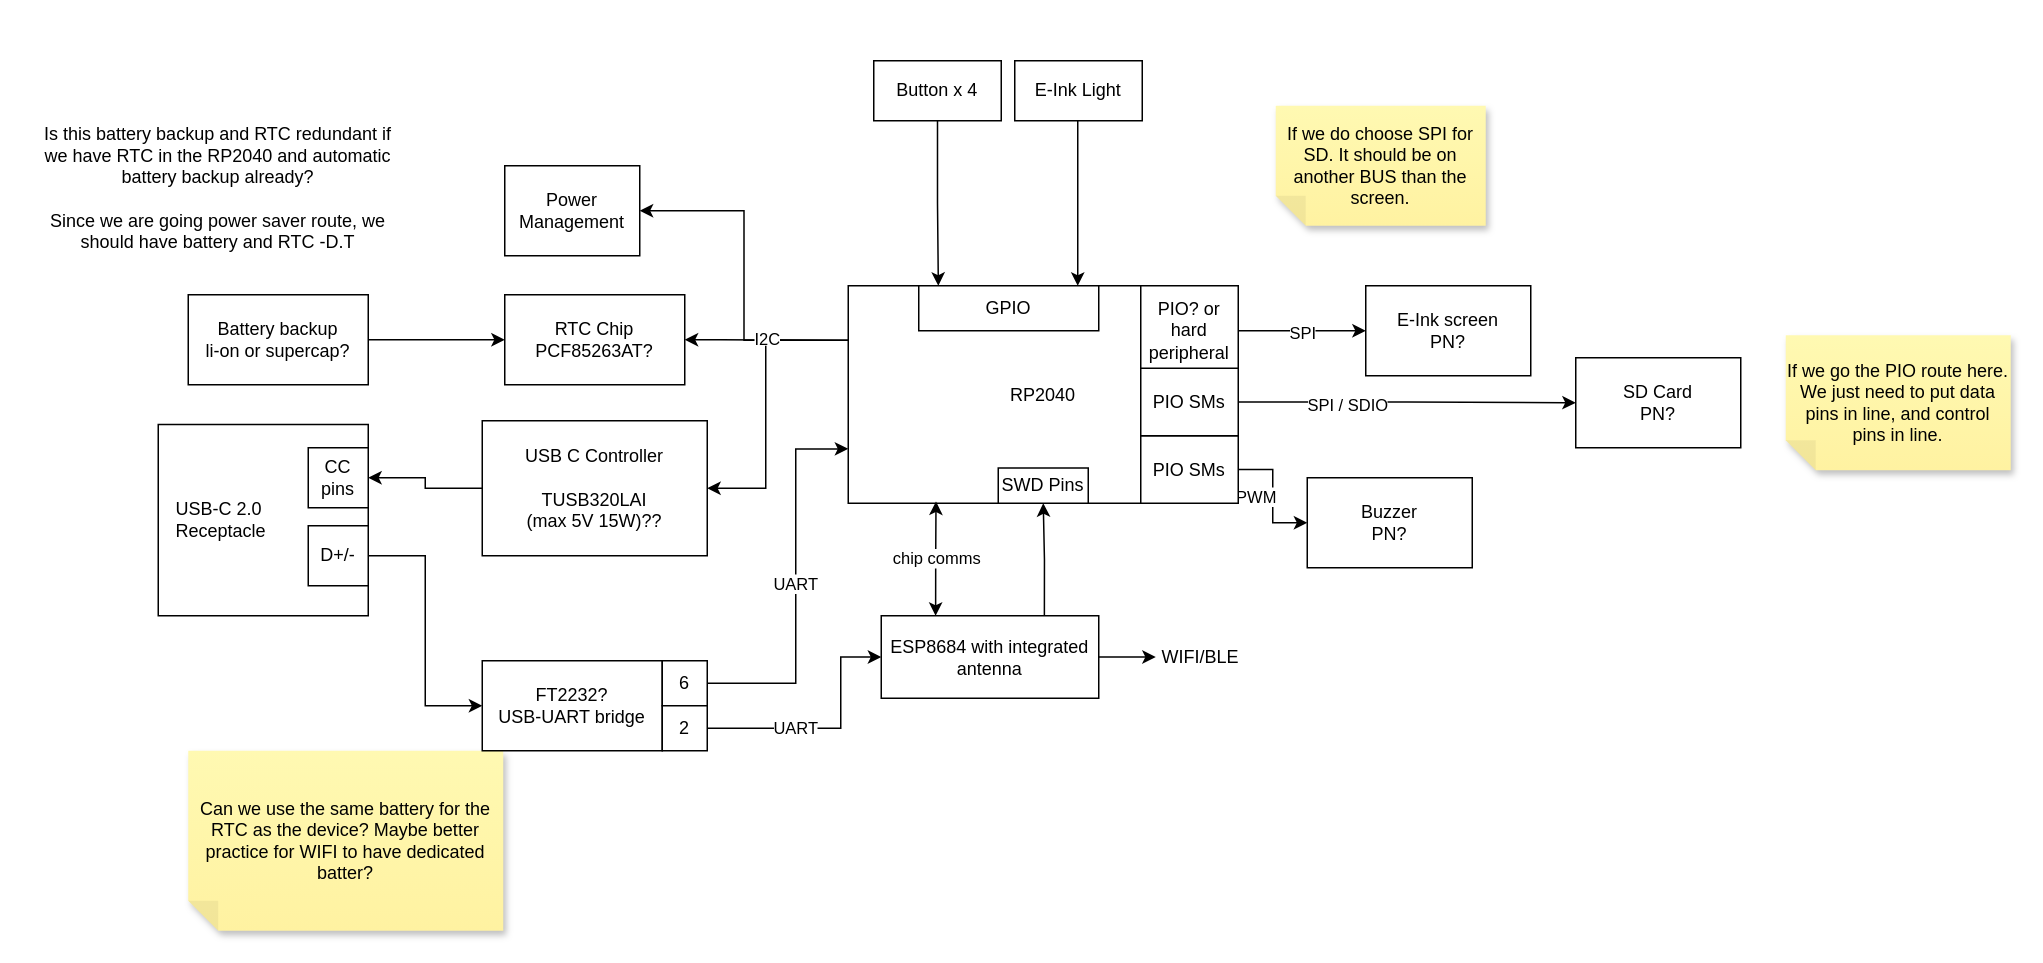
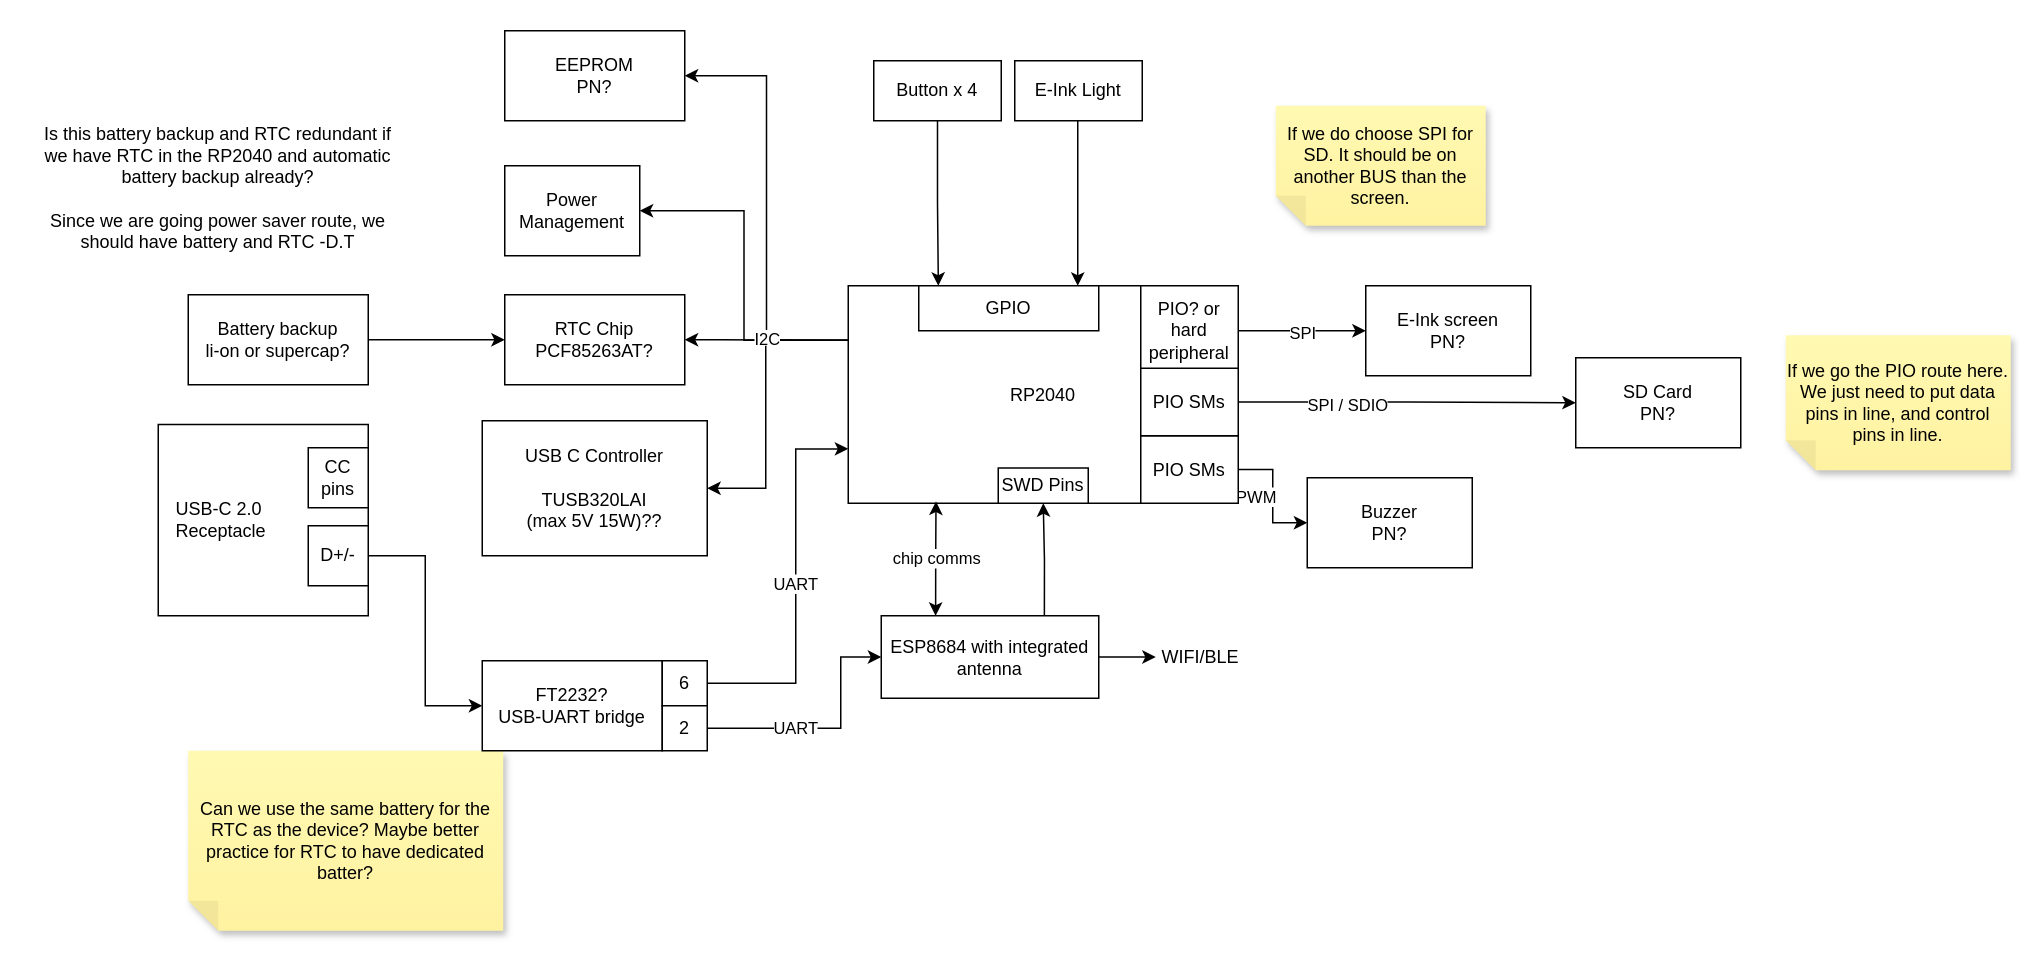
node "EEPROM PN?": added
edge "RP2040" -> "EEPROM PN?": added
edge "USB C Controller TUSB320LAI (max 5V 15W)??" -> "CC pins": removed
node "Can we use the same battery for the RTC as the device? Maybe better practice for WIFI to have dedicated batter?": label "Can we use the same battery for the RTC as the device? Maybe better practice for WIFI to have dedicated batter?" -> "Can we use the same battery for the RTC as the device? Maybe better practice for RTC to have dedicated batter?"
